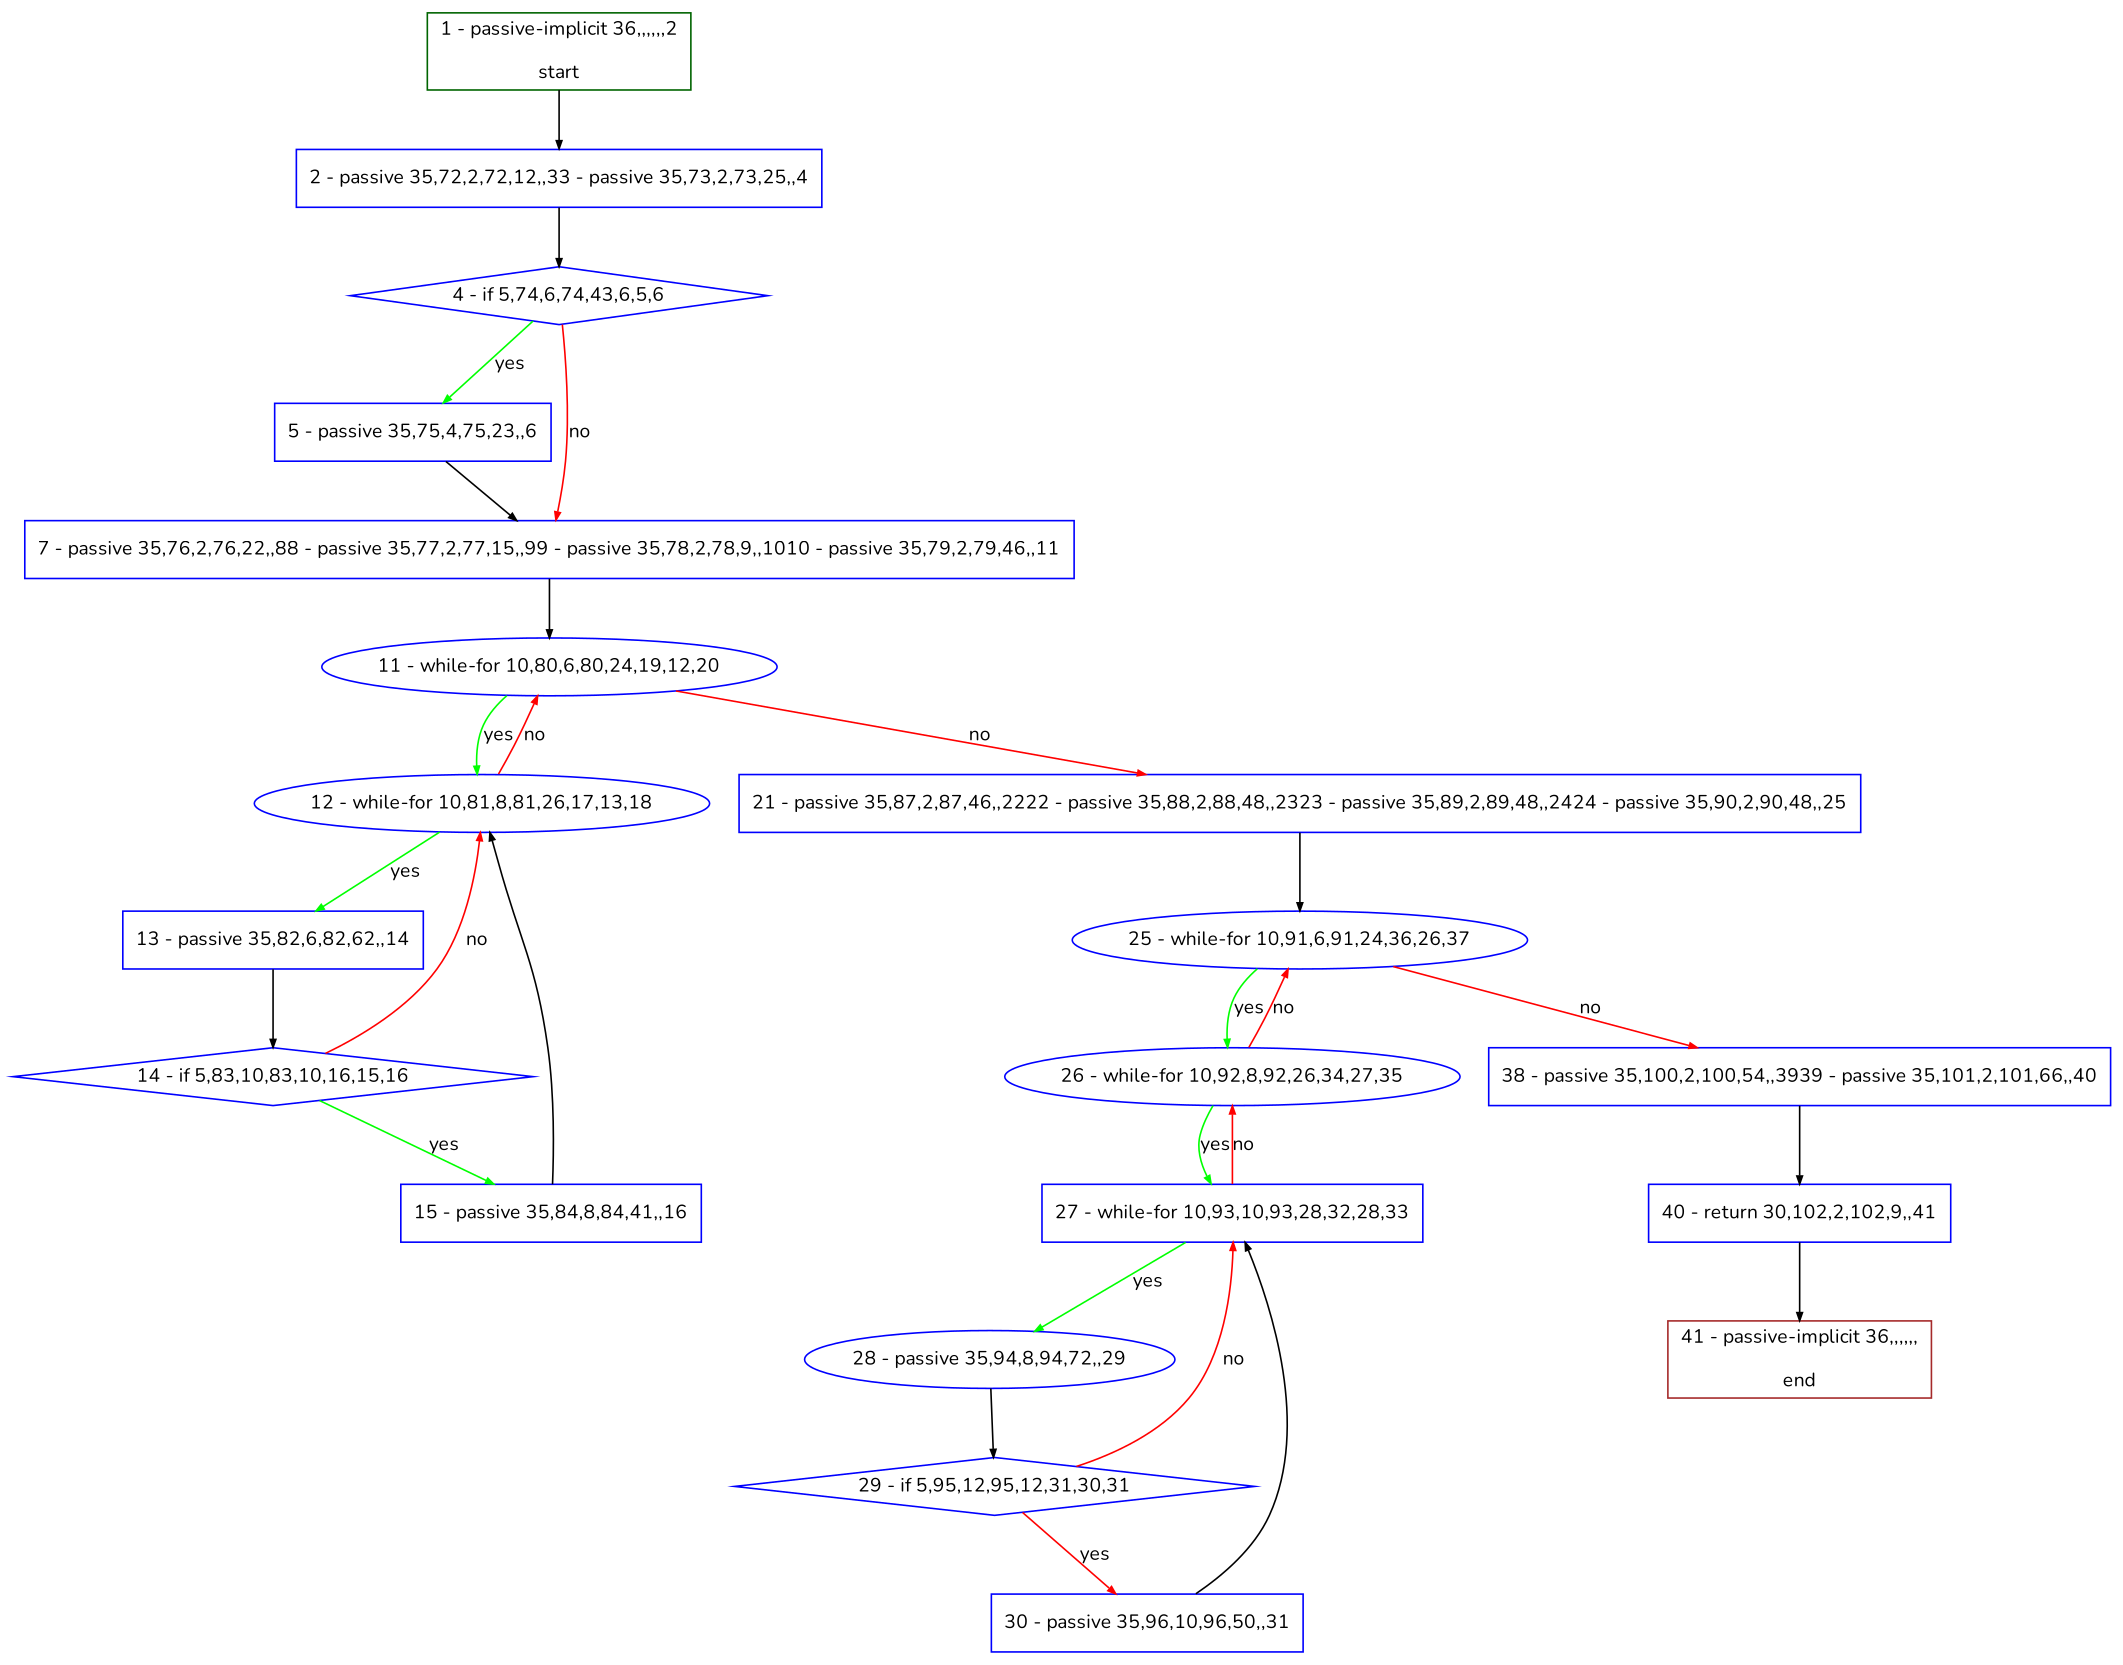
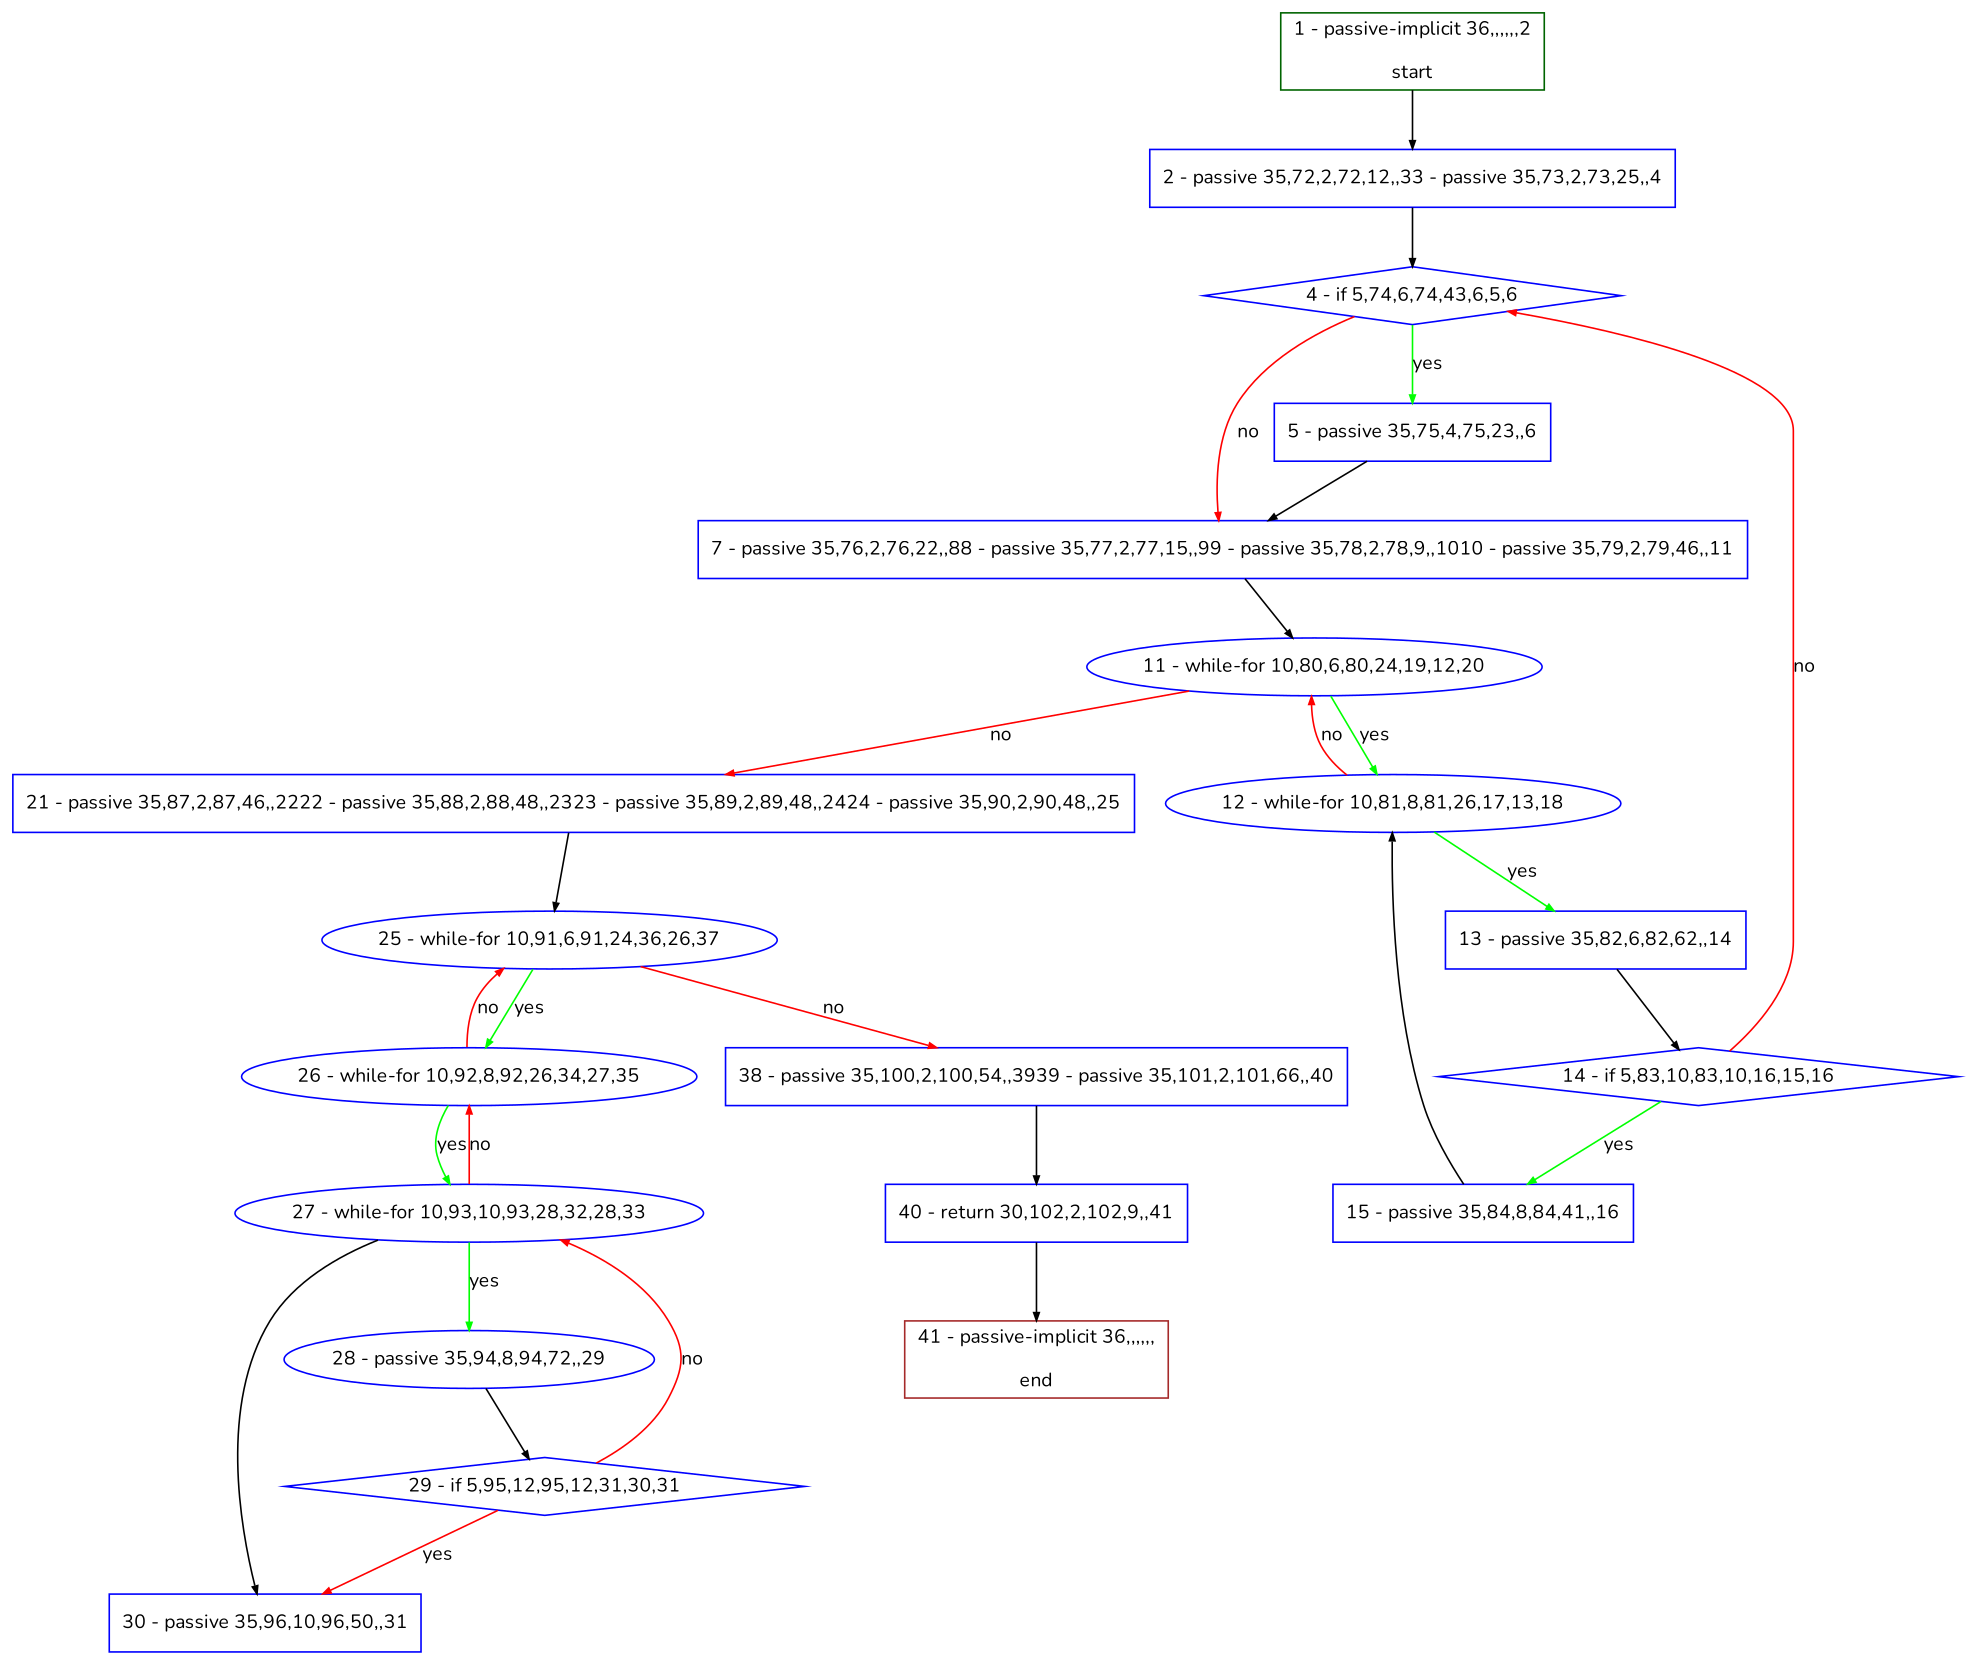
edge "14 - if 5,83,10,83,10,16,15,16" -> "12 - while-for 10,81,8,81,26,17,13,18": now "14 - if 5,83,10,83,10,16,15,16" -> "4 - if 5,74,6,74,43,6,5,6"
node "27 - while-for 10,93,10,93,28,32,28,33": shape box -> ellipse
edge "30 - passive 35,96,10,96,50,,31" -> "27 - while-for 10,93,10,93,28,32,28,33": reversed
